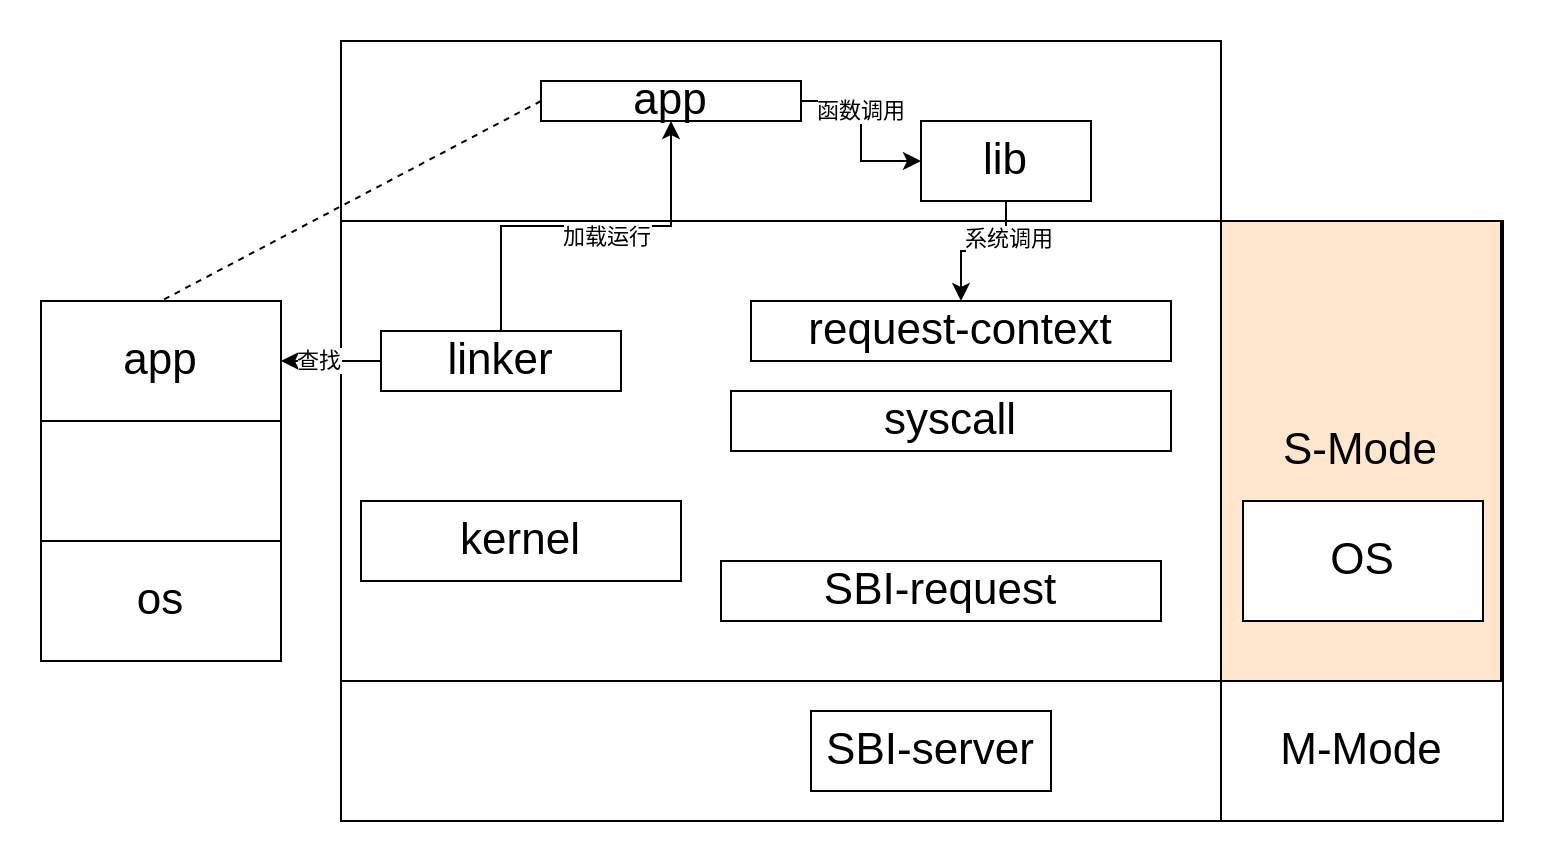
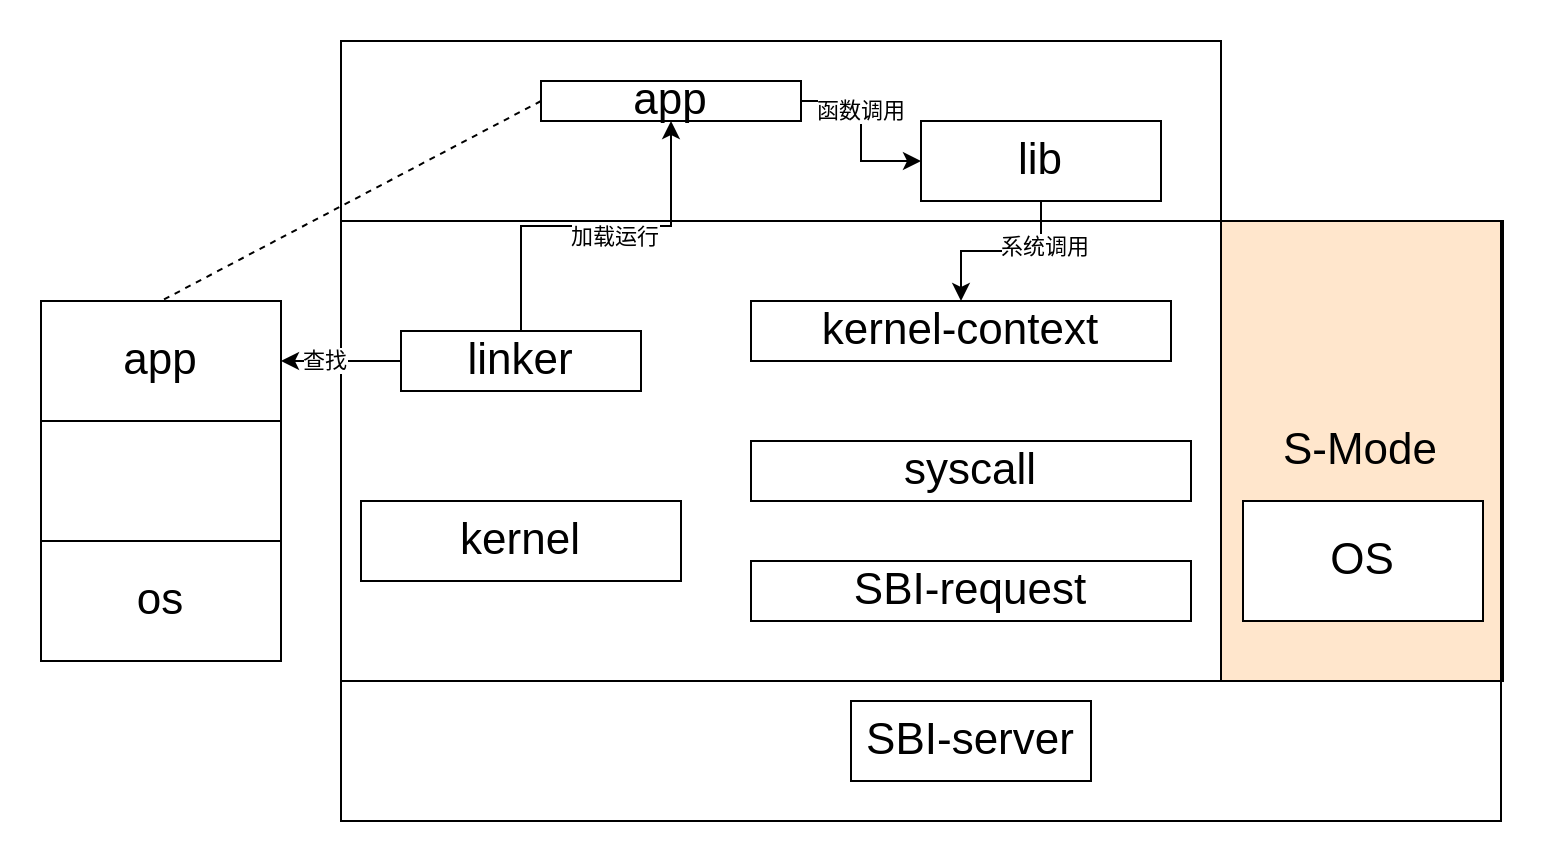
node "lib": size 170x80 -> 240x80
node "request-context": label "request-context" -> "kernel-context"
node "linker": moved (501, 361) -> (521, 361)
node "syscall": moved (951, 421) -> (971, 471)
node "SBI-request": moved (941, 591) -> (971, 591)
node "SBI-server": moved (931, 751) -> (971, 741)
node "M-Mode": removed
